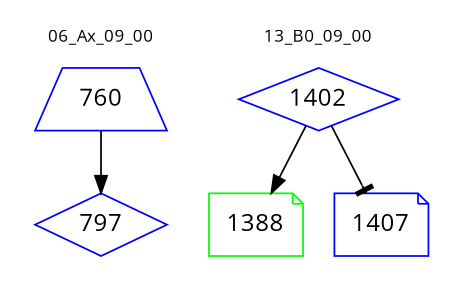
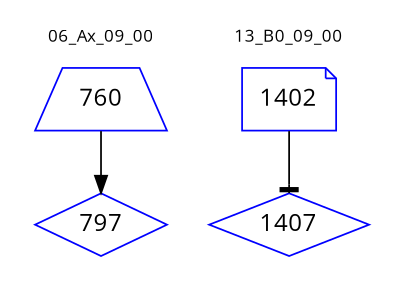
node "1402": shape diamond -> note
node "1388": removed
node "1407": shape note -> diamond
